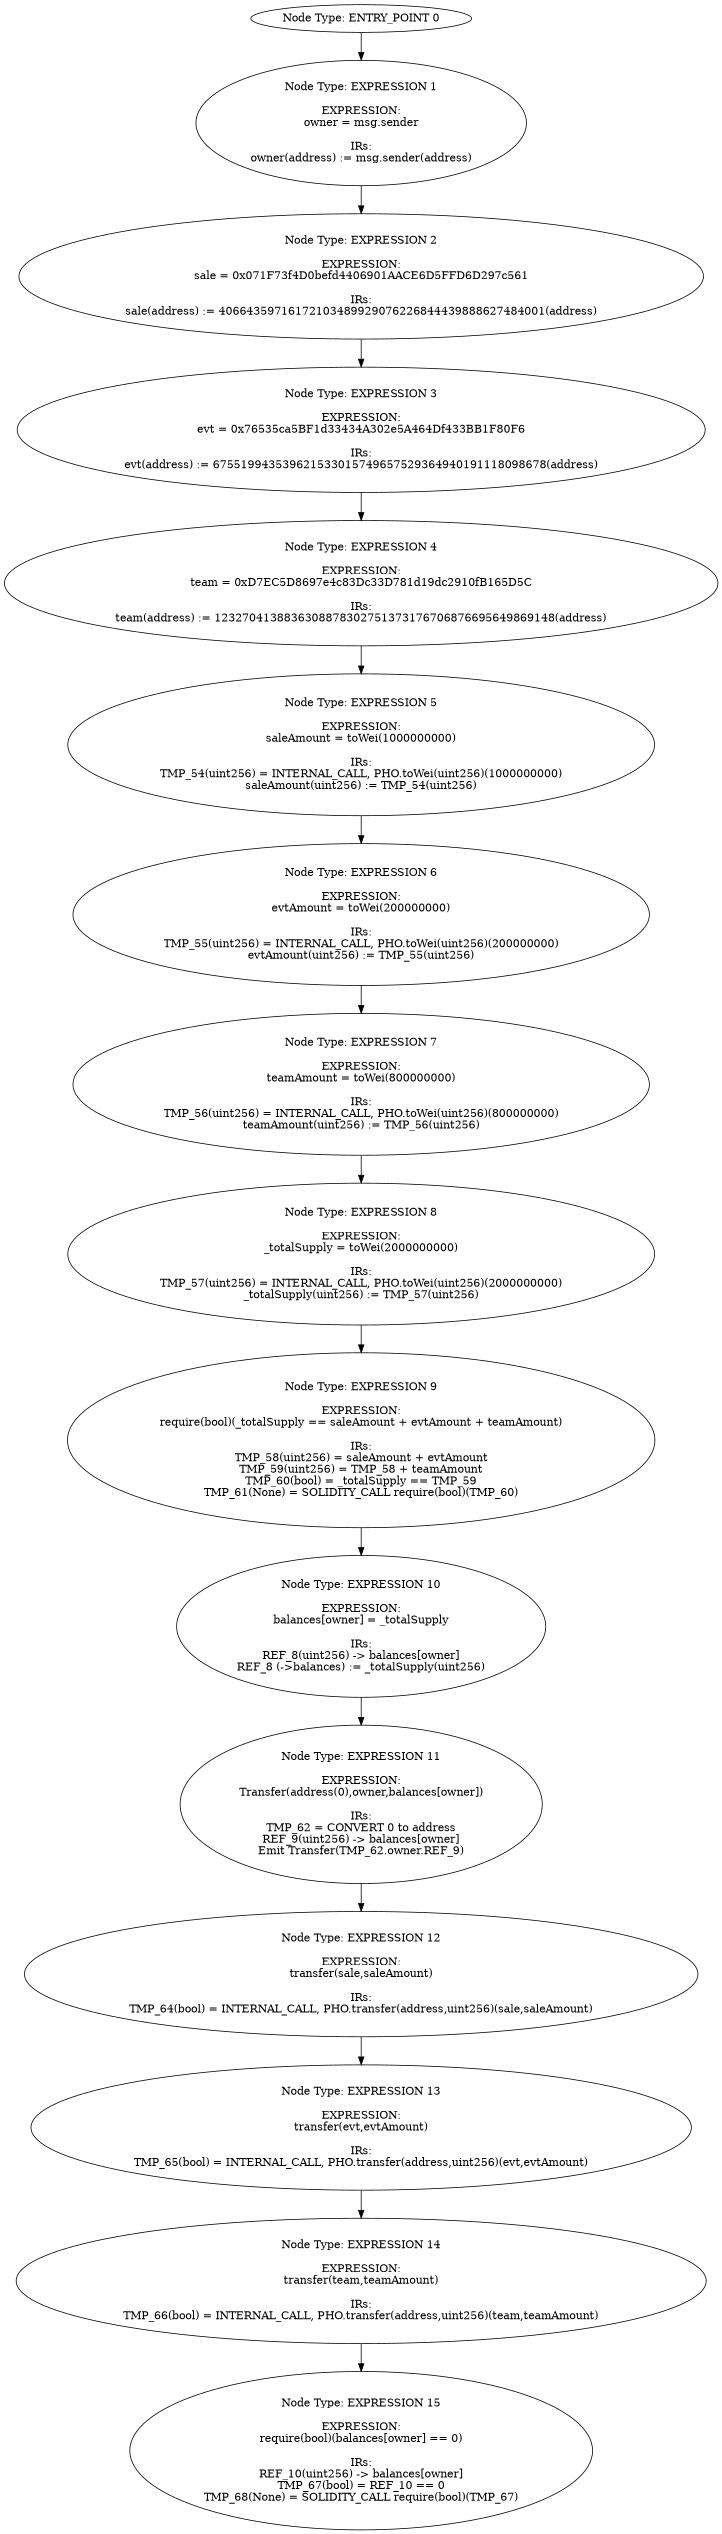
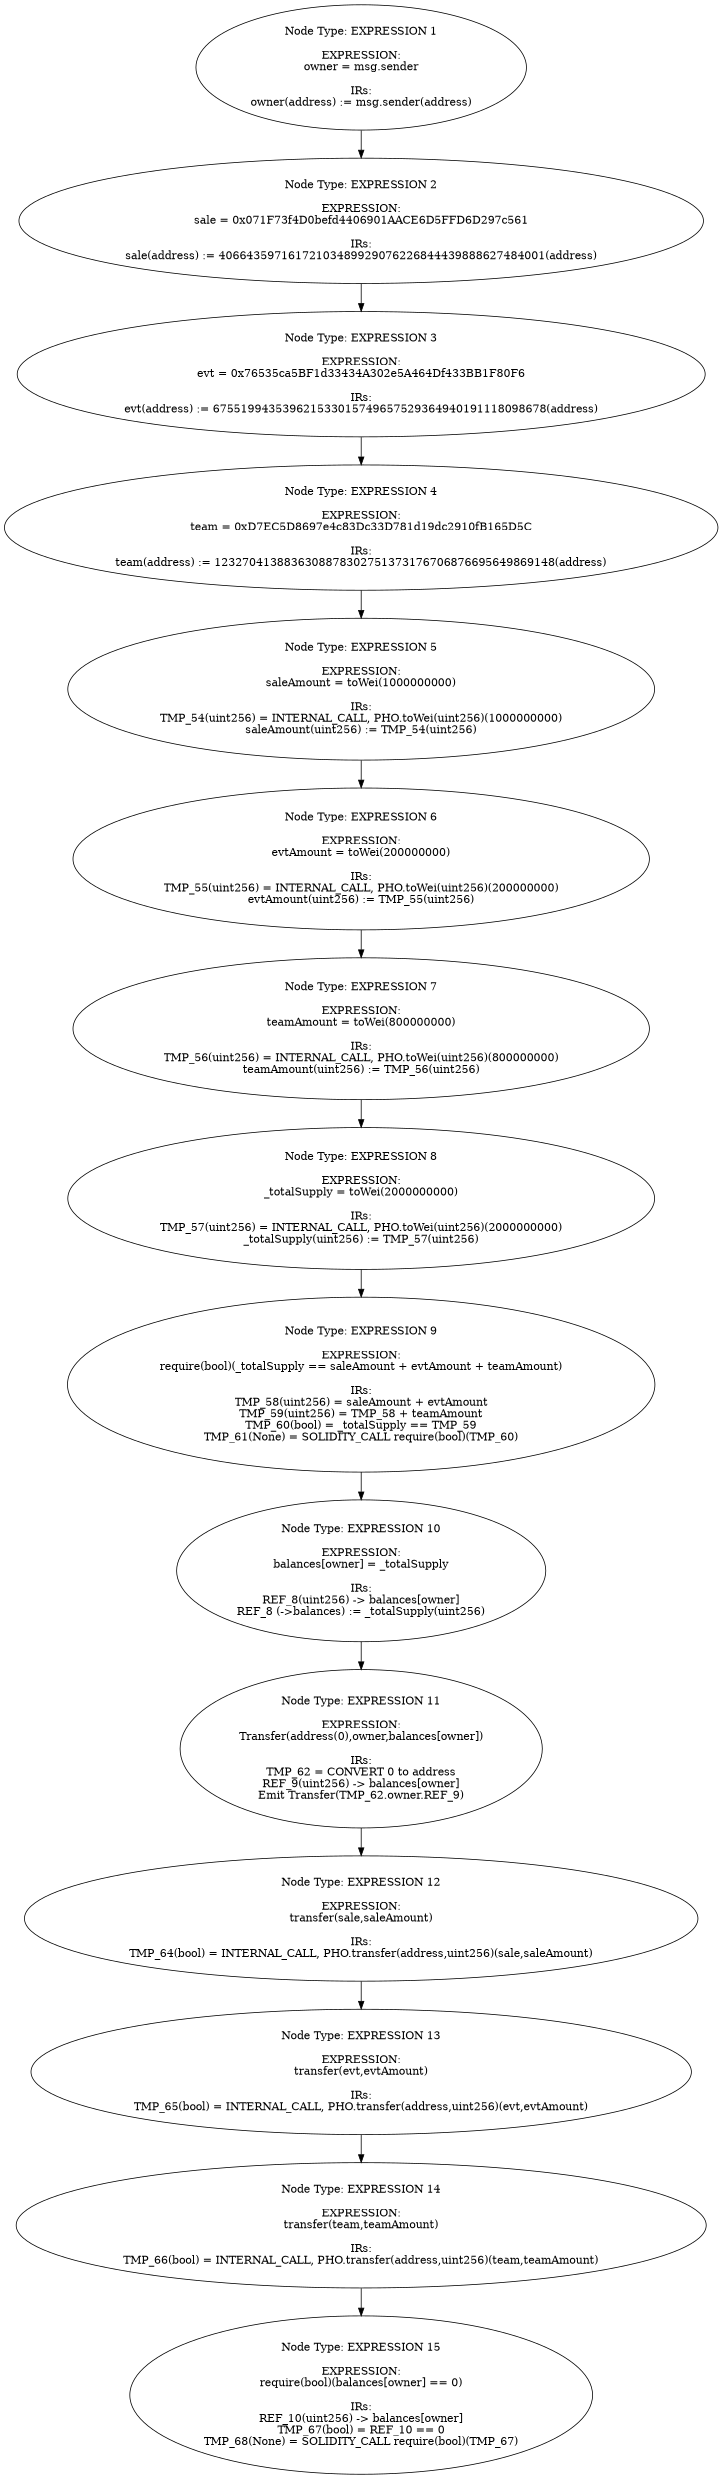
node "Node Type: ENTRY_POINT 0": removed
